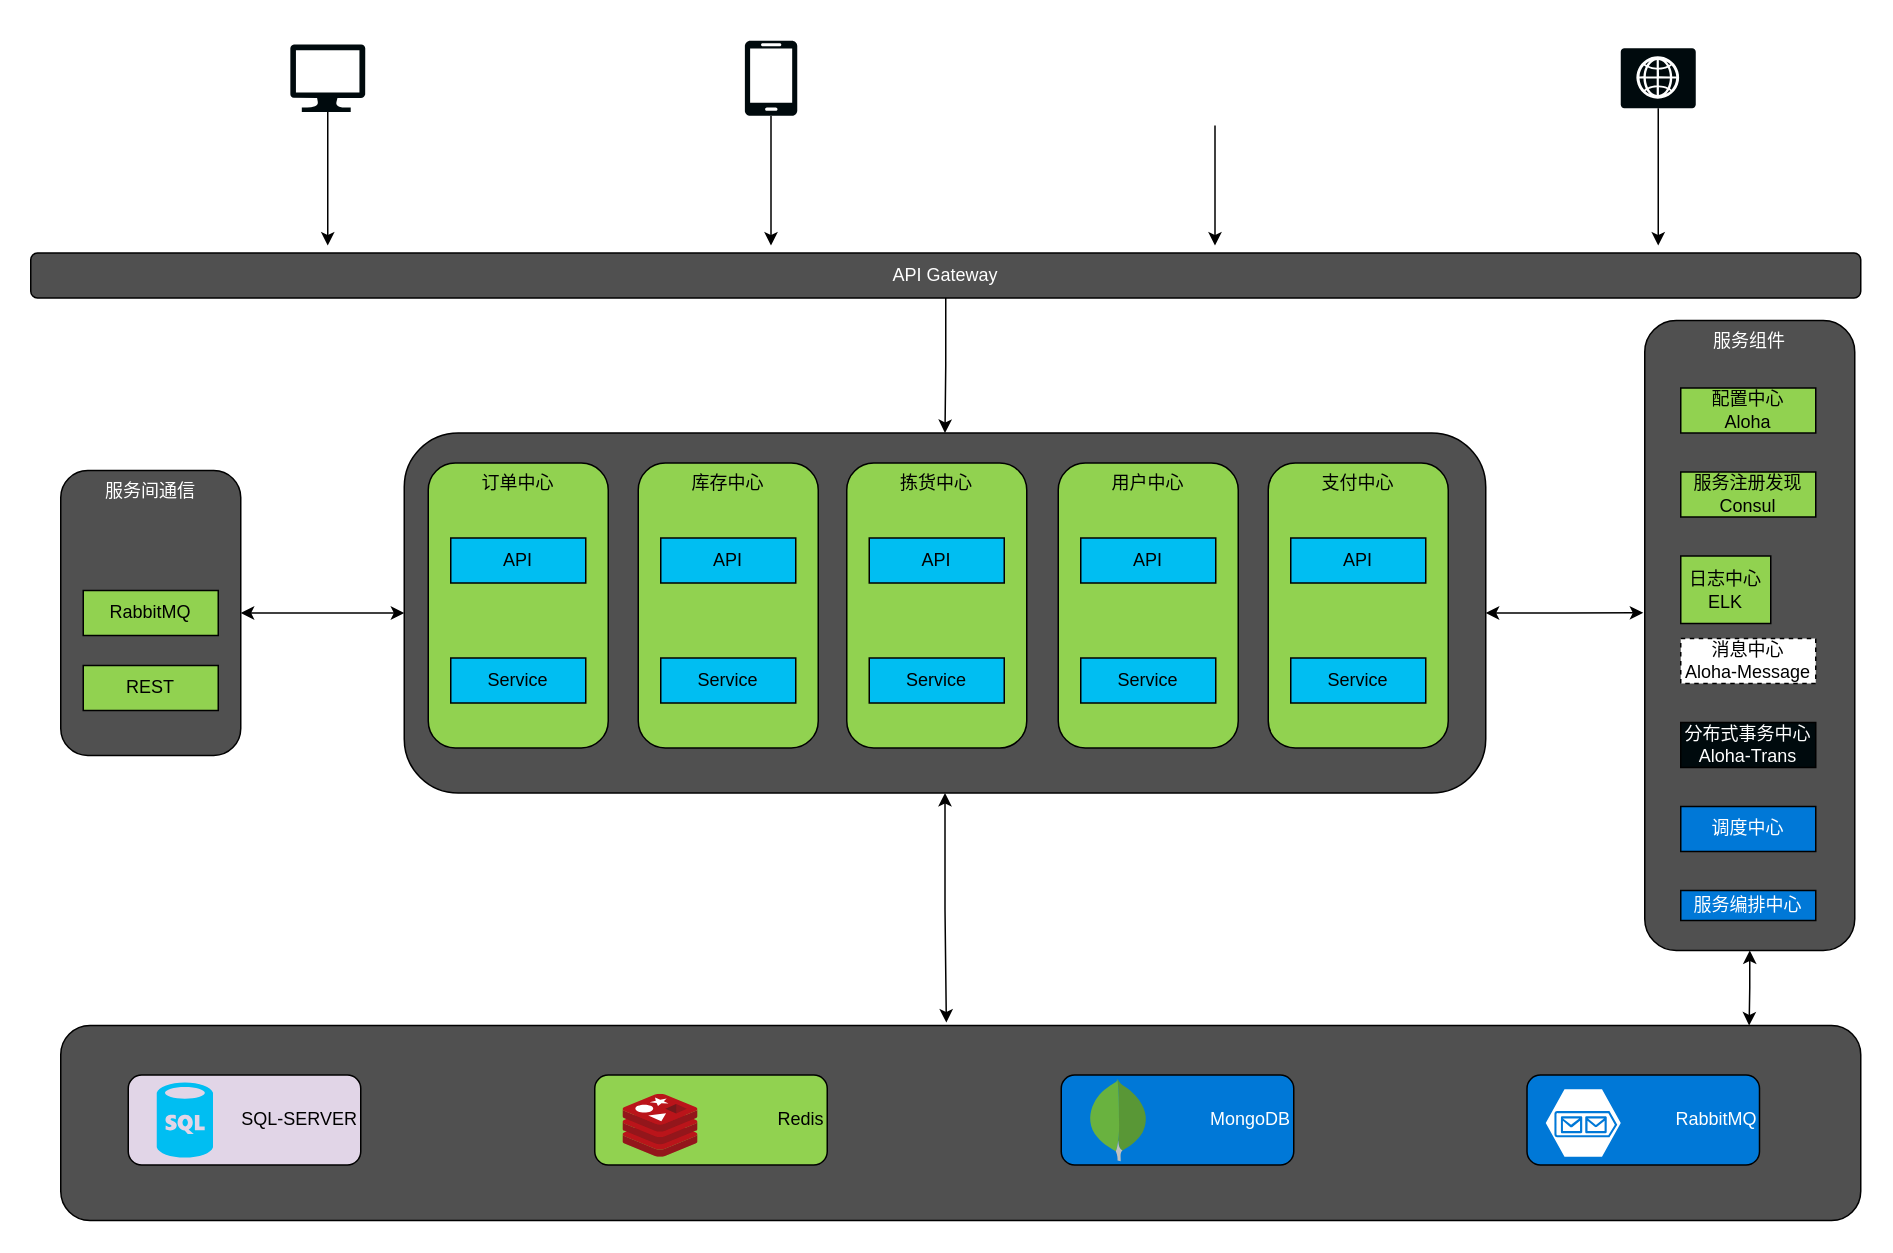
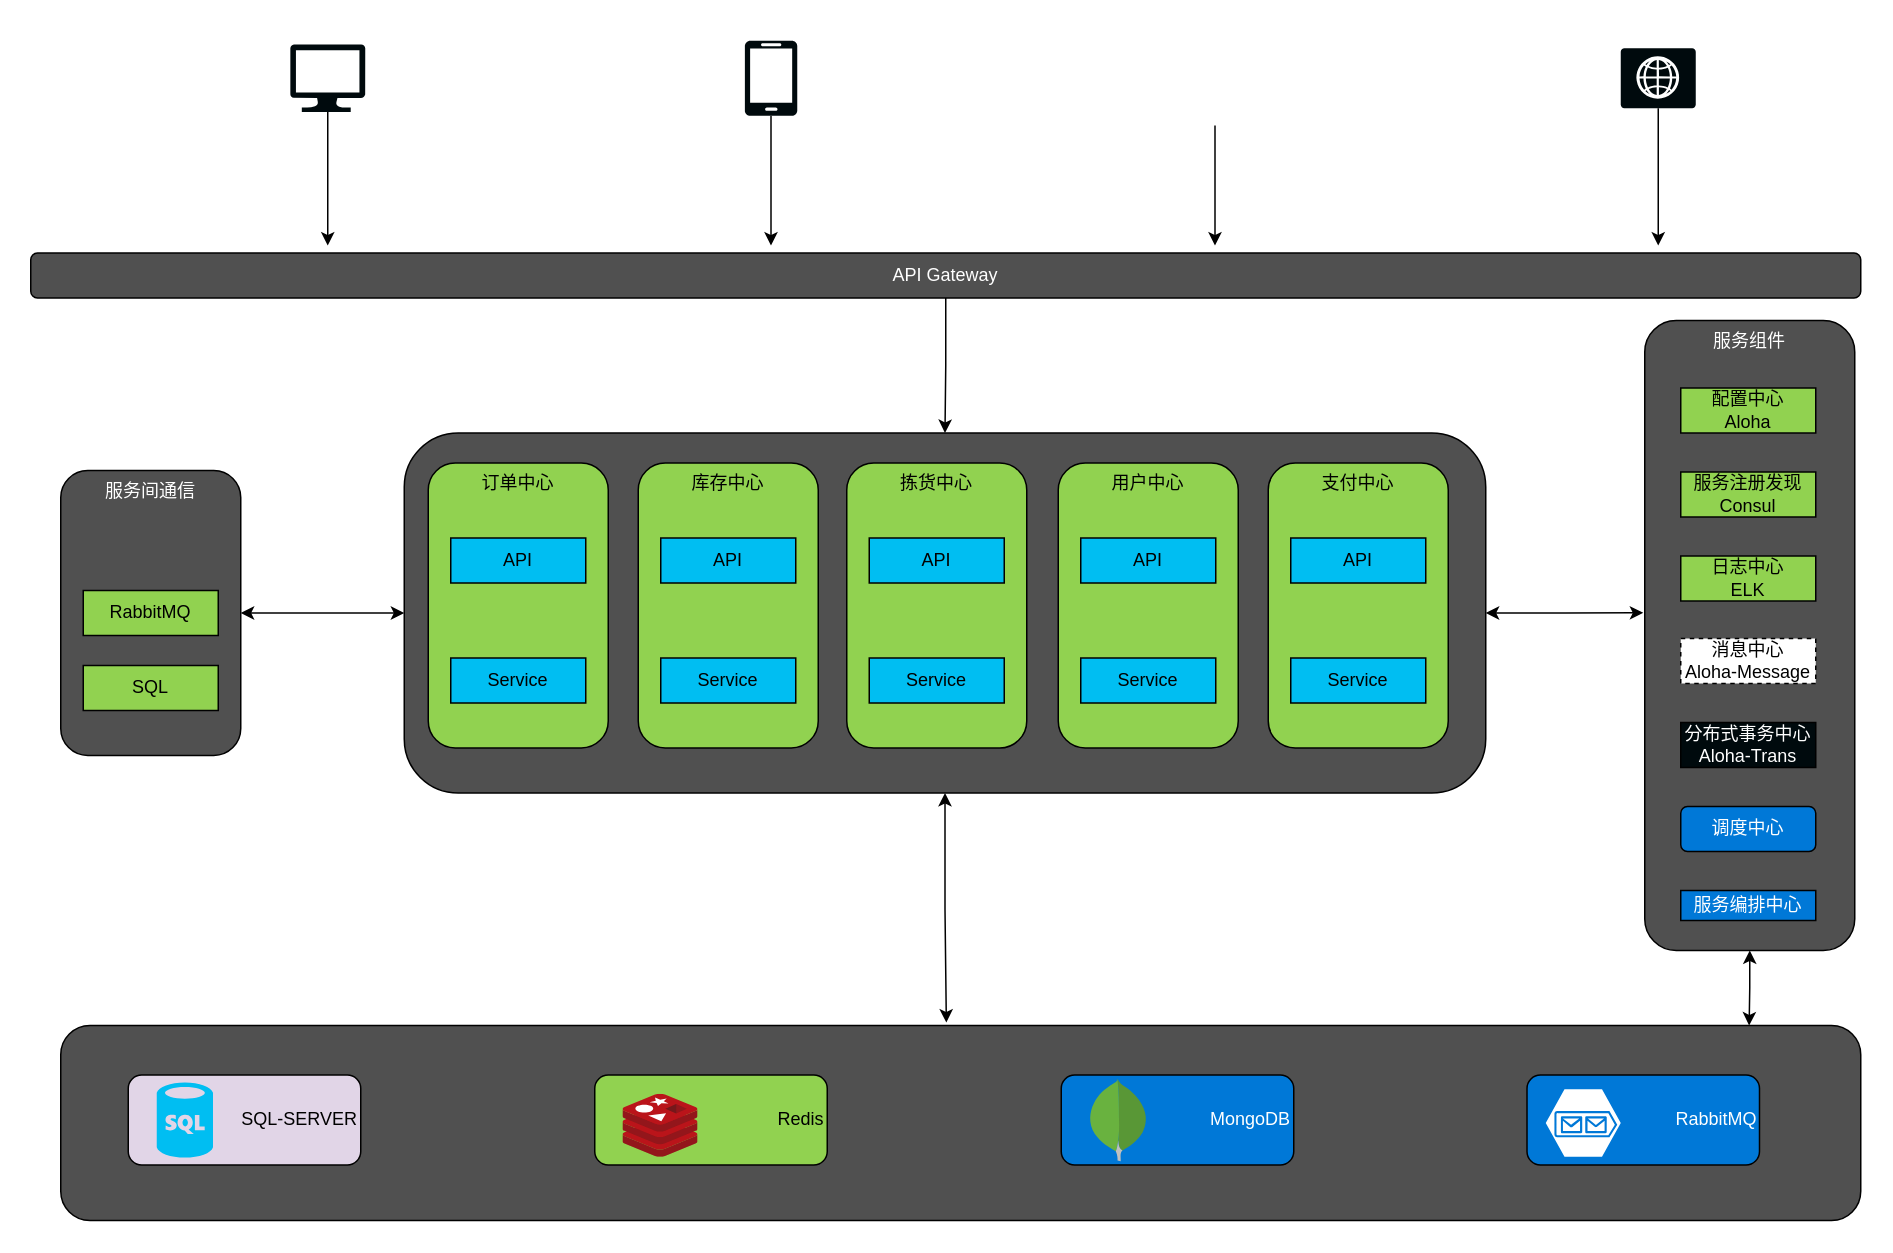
node "日志中心 ELK": size 90x68 -> 135x45
node "REST": label "REST" -> "SQL"
node "调度中心": shape rectangle -> rounded rectangle
